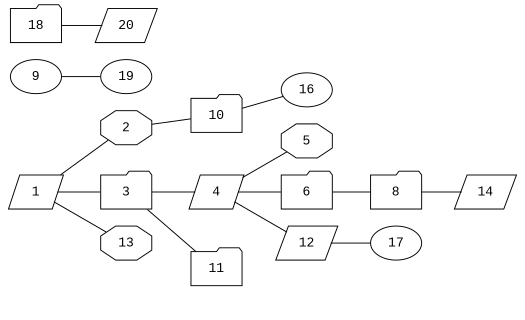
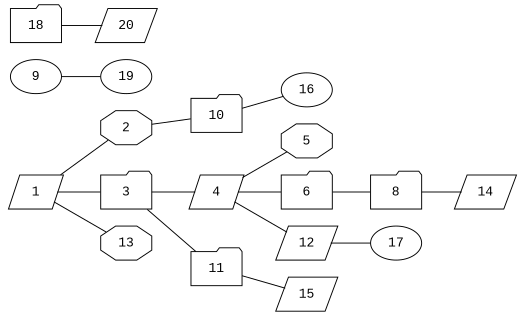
node "15": added
